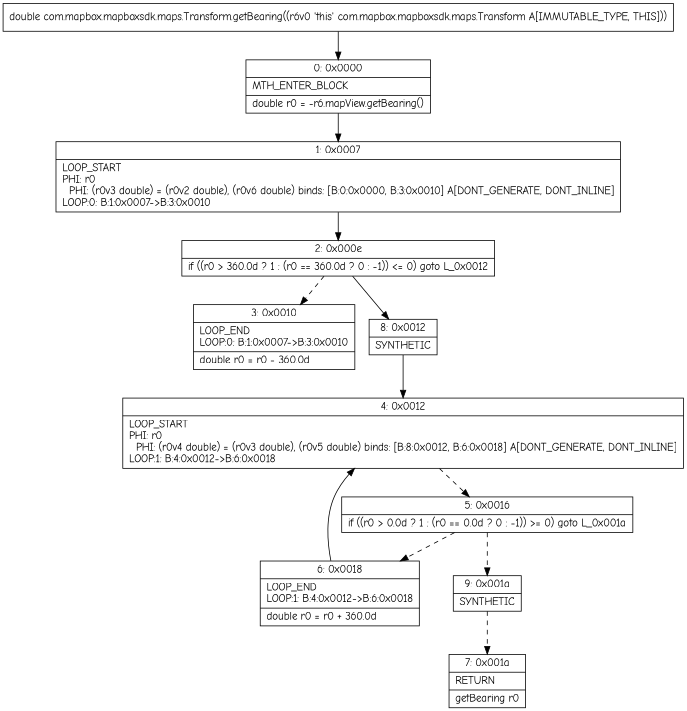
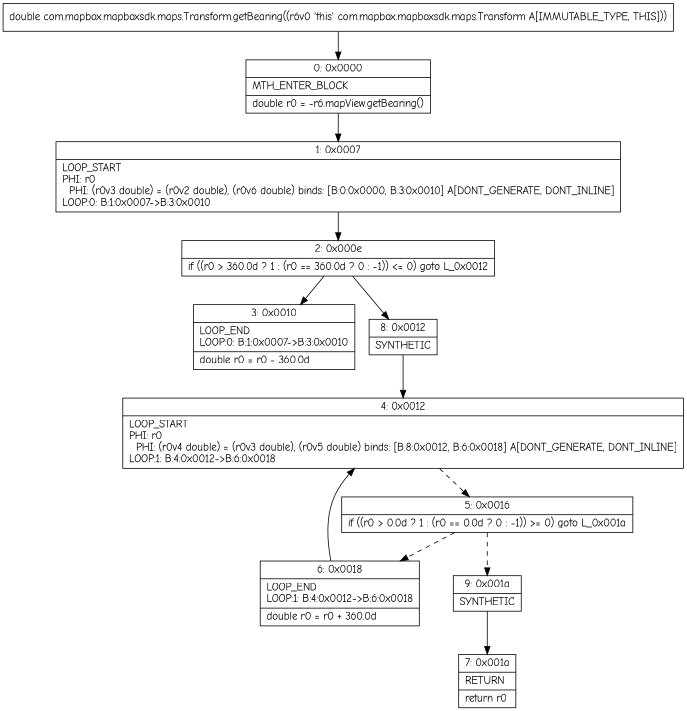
edge "2: 0x000e" -> "3: 0x0010": style dashed -> solid
edge "9: 0x001a" -> "7: 0x001a": style dashed -> solid
node "7: 0x001a": text "getBearing r0" -> "return r0"
